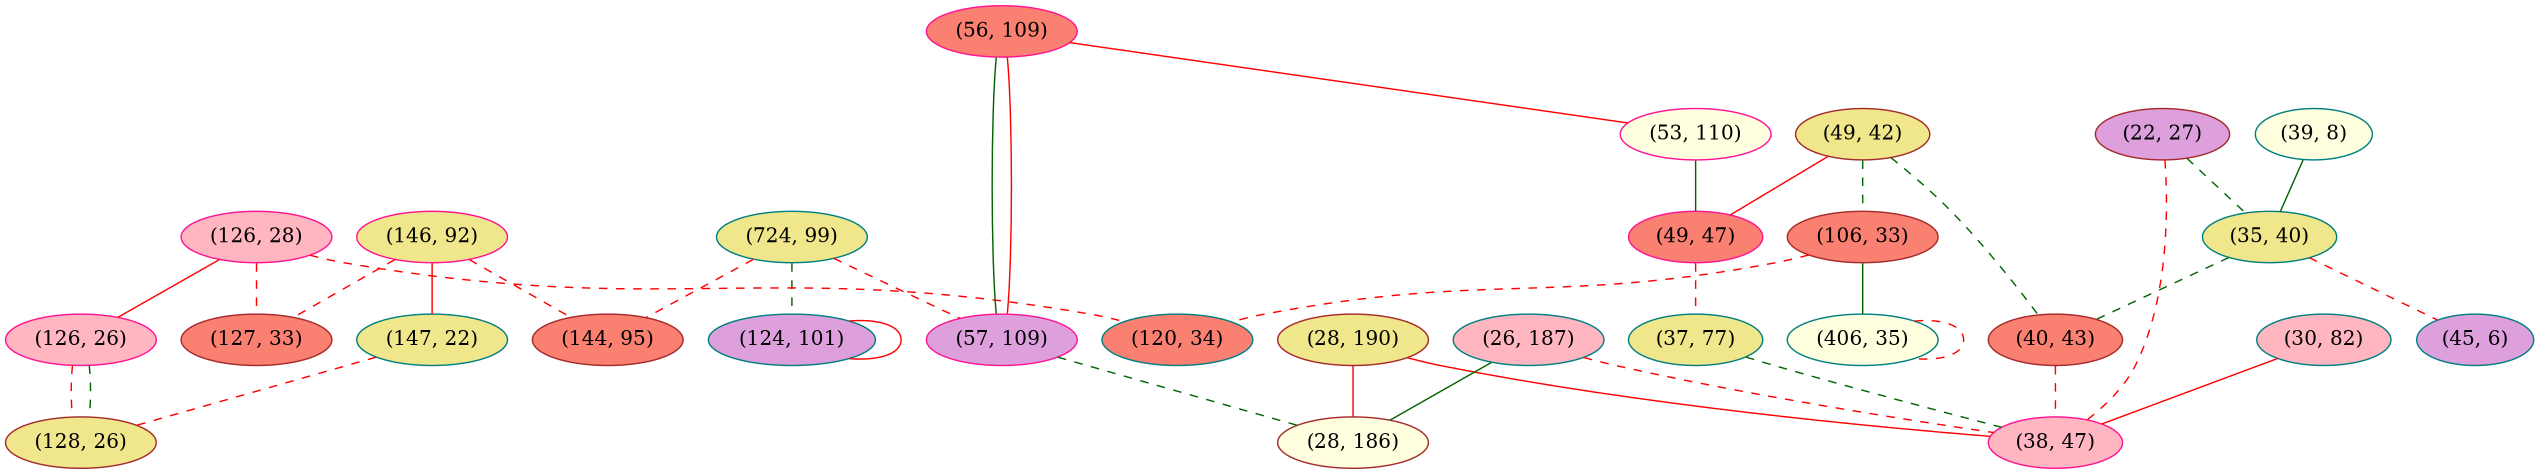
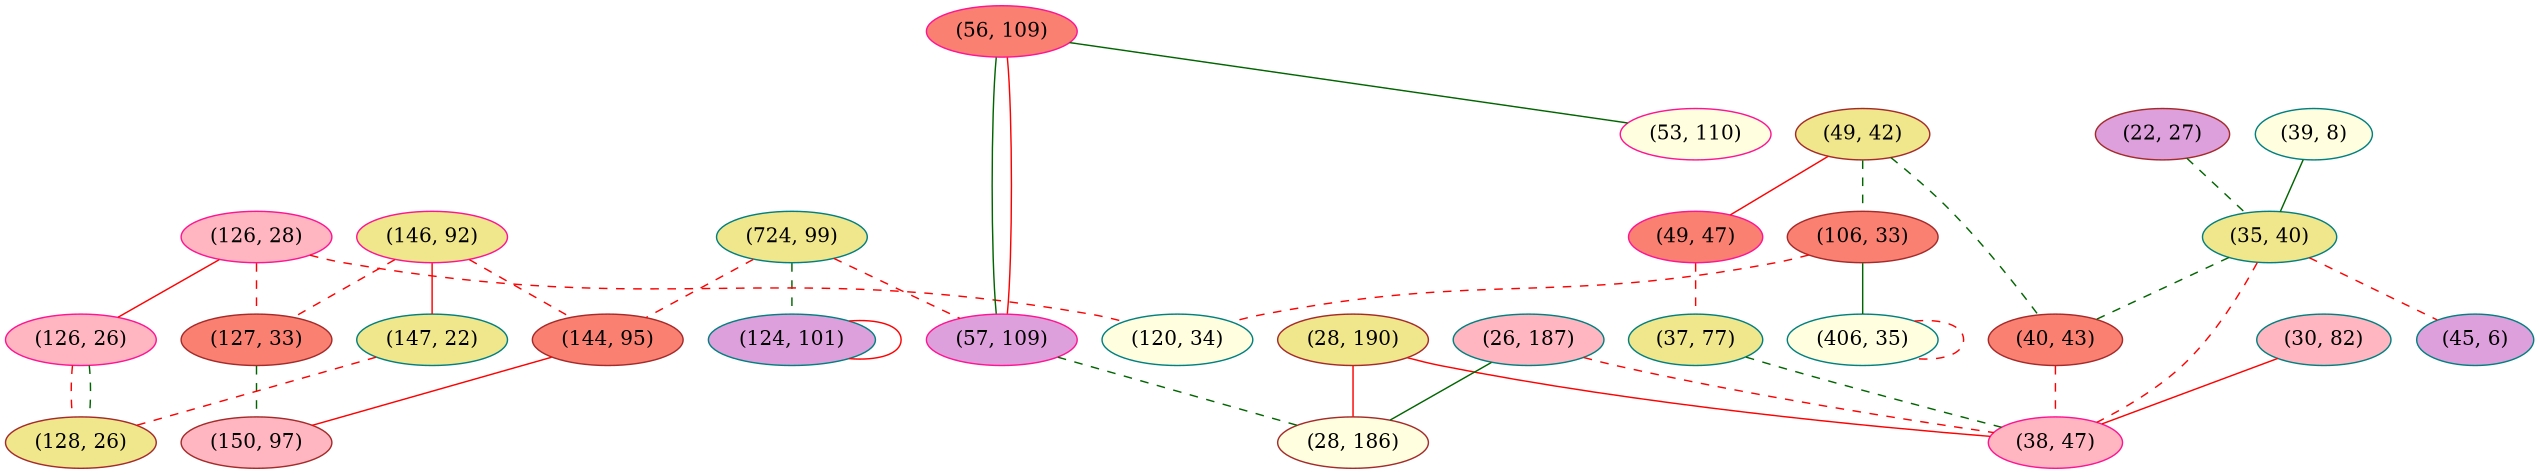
edge "(56, 109)" -- "(53, 110)": color red -> darkgreen
edge "(53, 110)" -- "(49, 47)": removed
edge "(22, 27)" -- "(38, 47)": now "(35, 40)" -- "(38, 47)"
node "(120, 34)": fillcolor salmon -> lightyellow
node "(150, 97)": added
